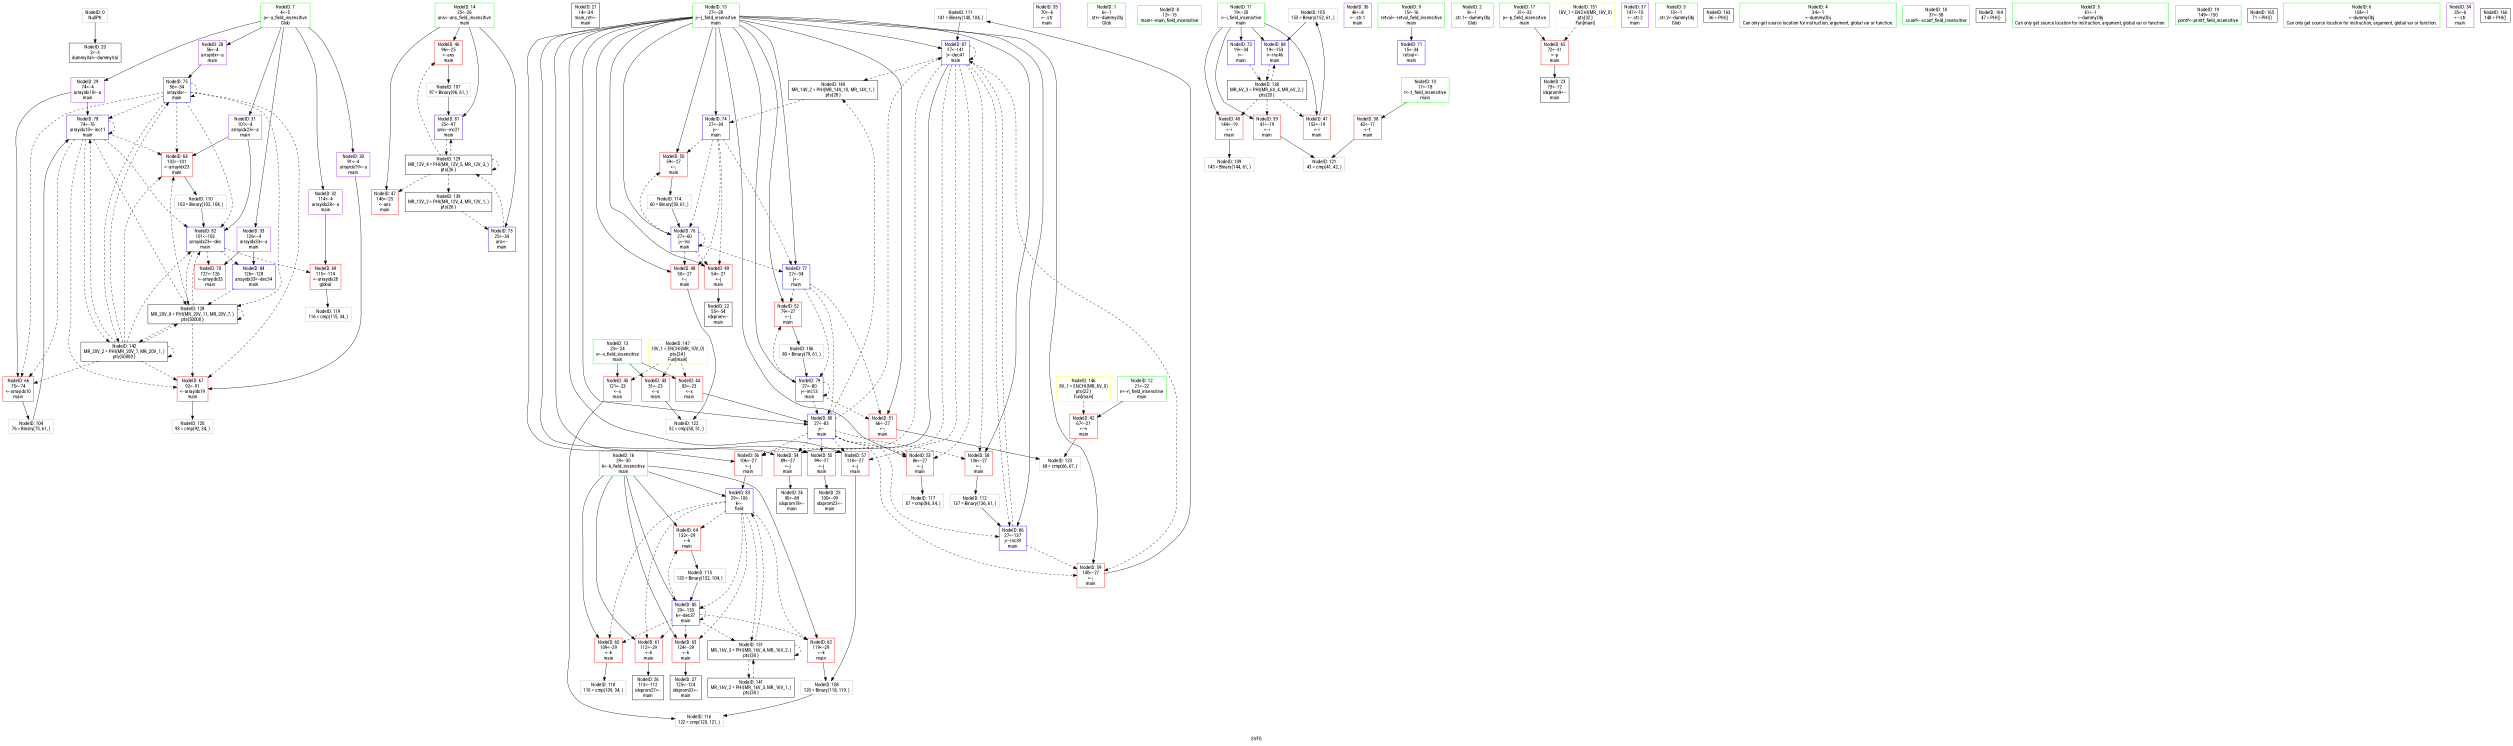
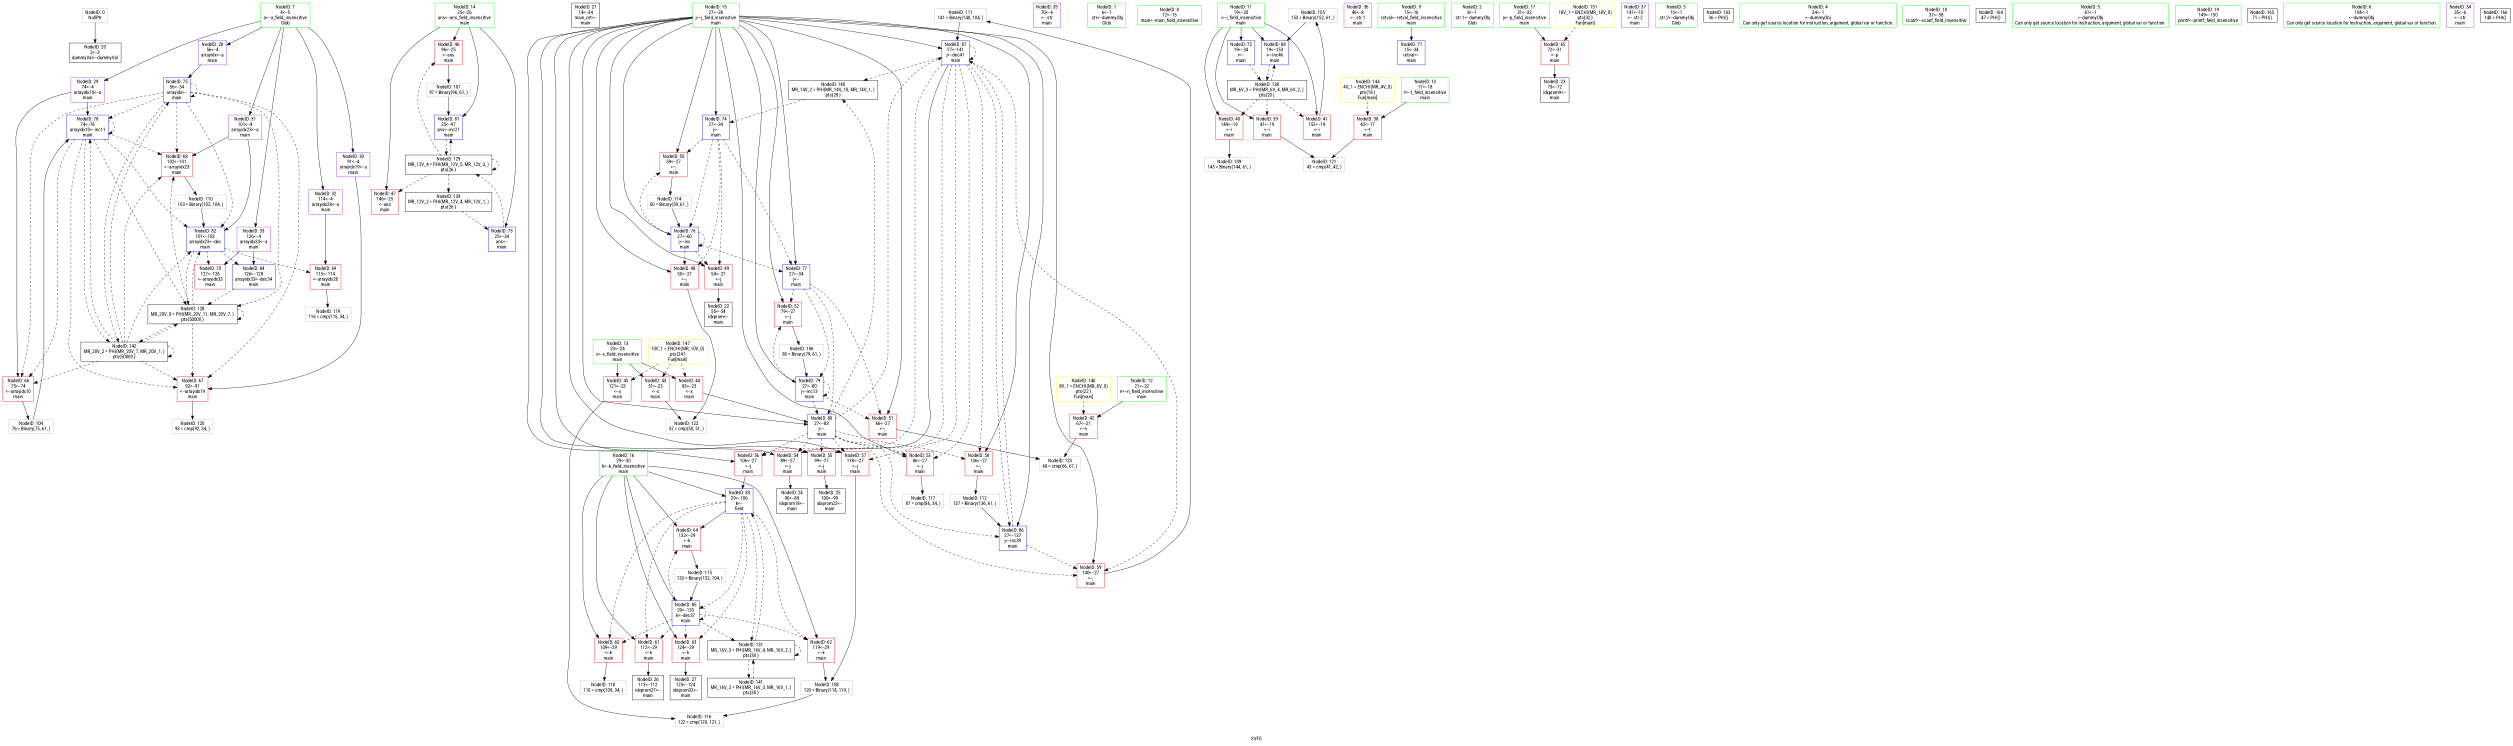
node "NodeID: 144": added
node "NodeID: 69": text "global" -> "main"
edge "NodeID: 83" -> "NodeID: 64": style dashed -> solid
